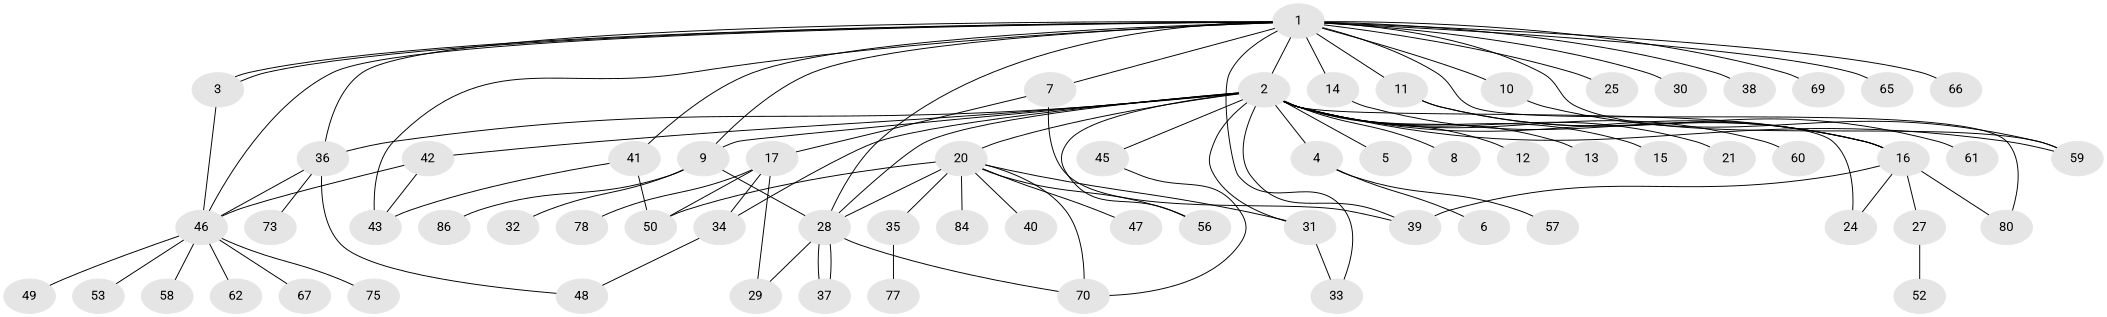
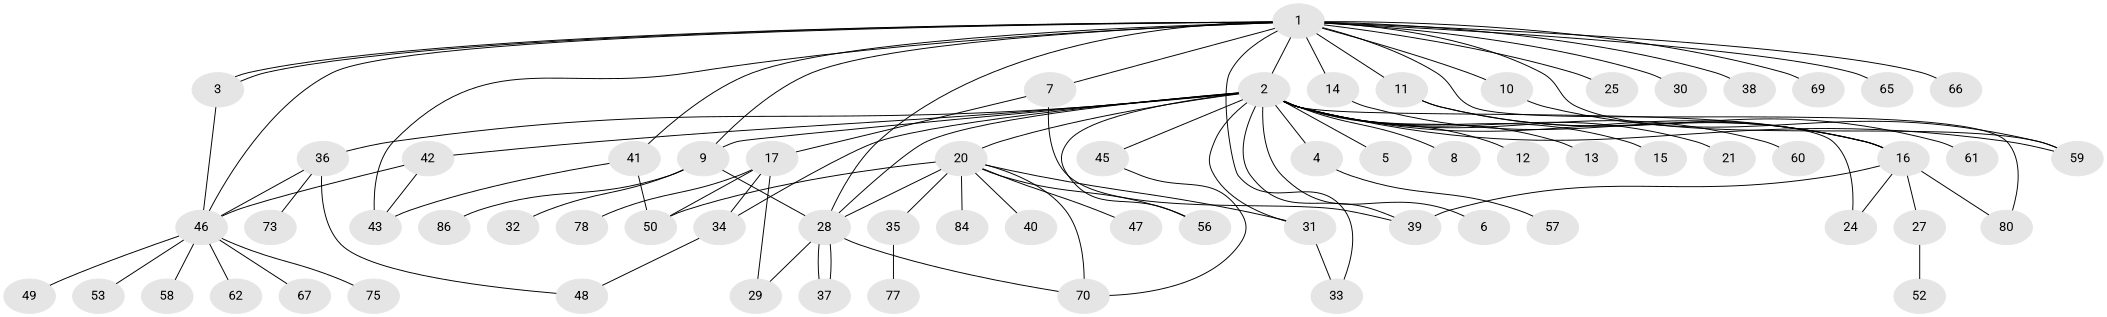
edge "1" -- "36": removed
edge "4" -- "6": now "2" -- "6"
